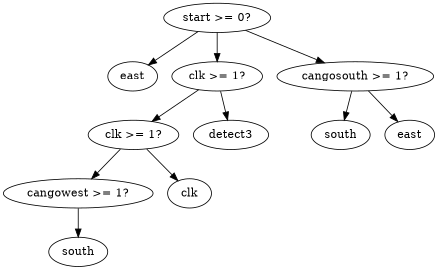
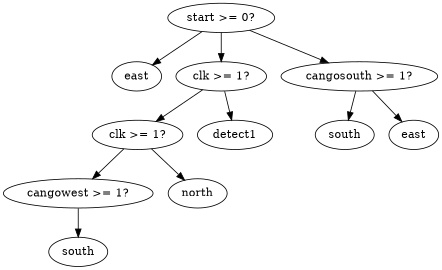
node "detect3": label "detect3" -> "detect1"
node "clk": label "clk" -> "north"
